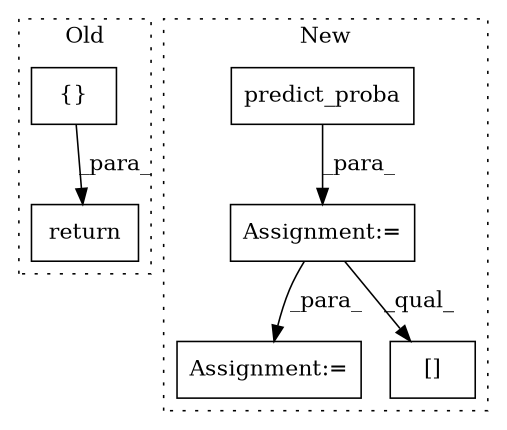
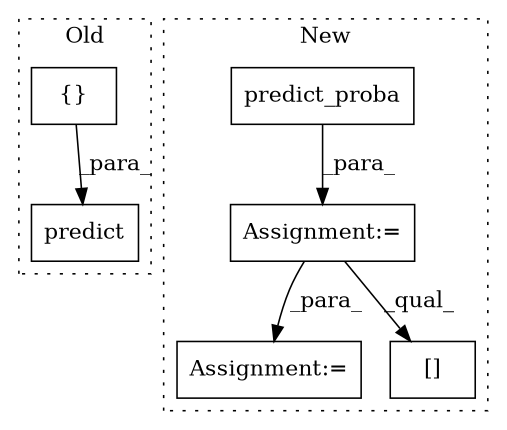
node "return": label "return" -> "predict"
